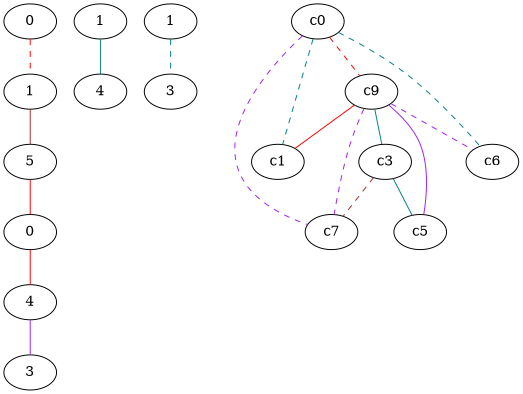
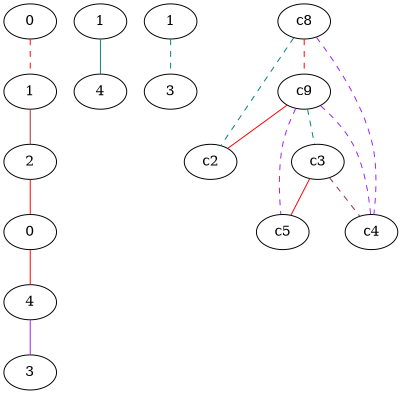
node "c0": label "c0" -> "c8"
edge "c9" -- "c3": style solid -> dashed
edge "c9" -- "c5": style solid -> dashed
node "5": label "5" -> "2"
node "c1": label "c1" -> "c2"
node "c6": removed
edge "c3" -- "c5": color teal -> red
node "c7": label "c7" -> "c4"
